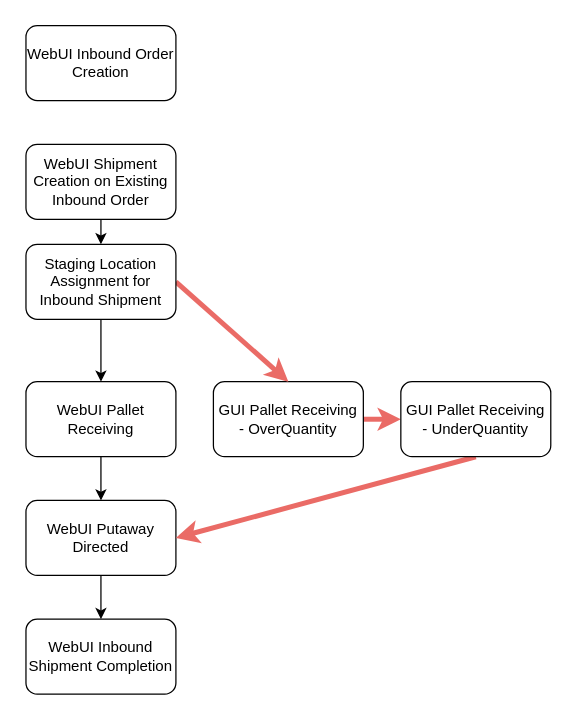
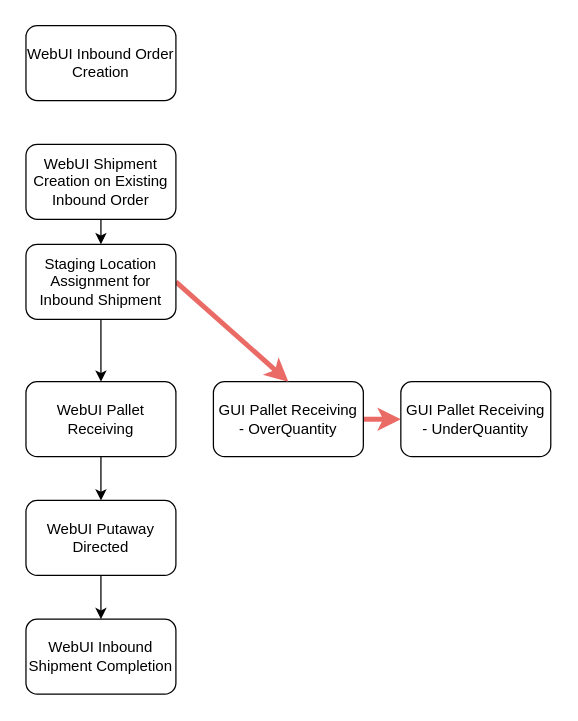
edge "GUI Pallet Receiving - UnderQuantity" -> "WebUI Putaway Directed": removed
